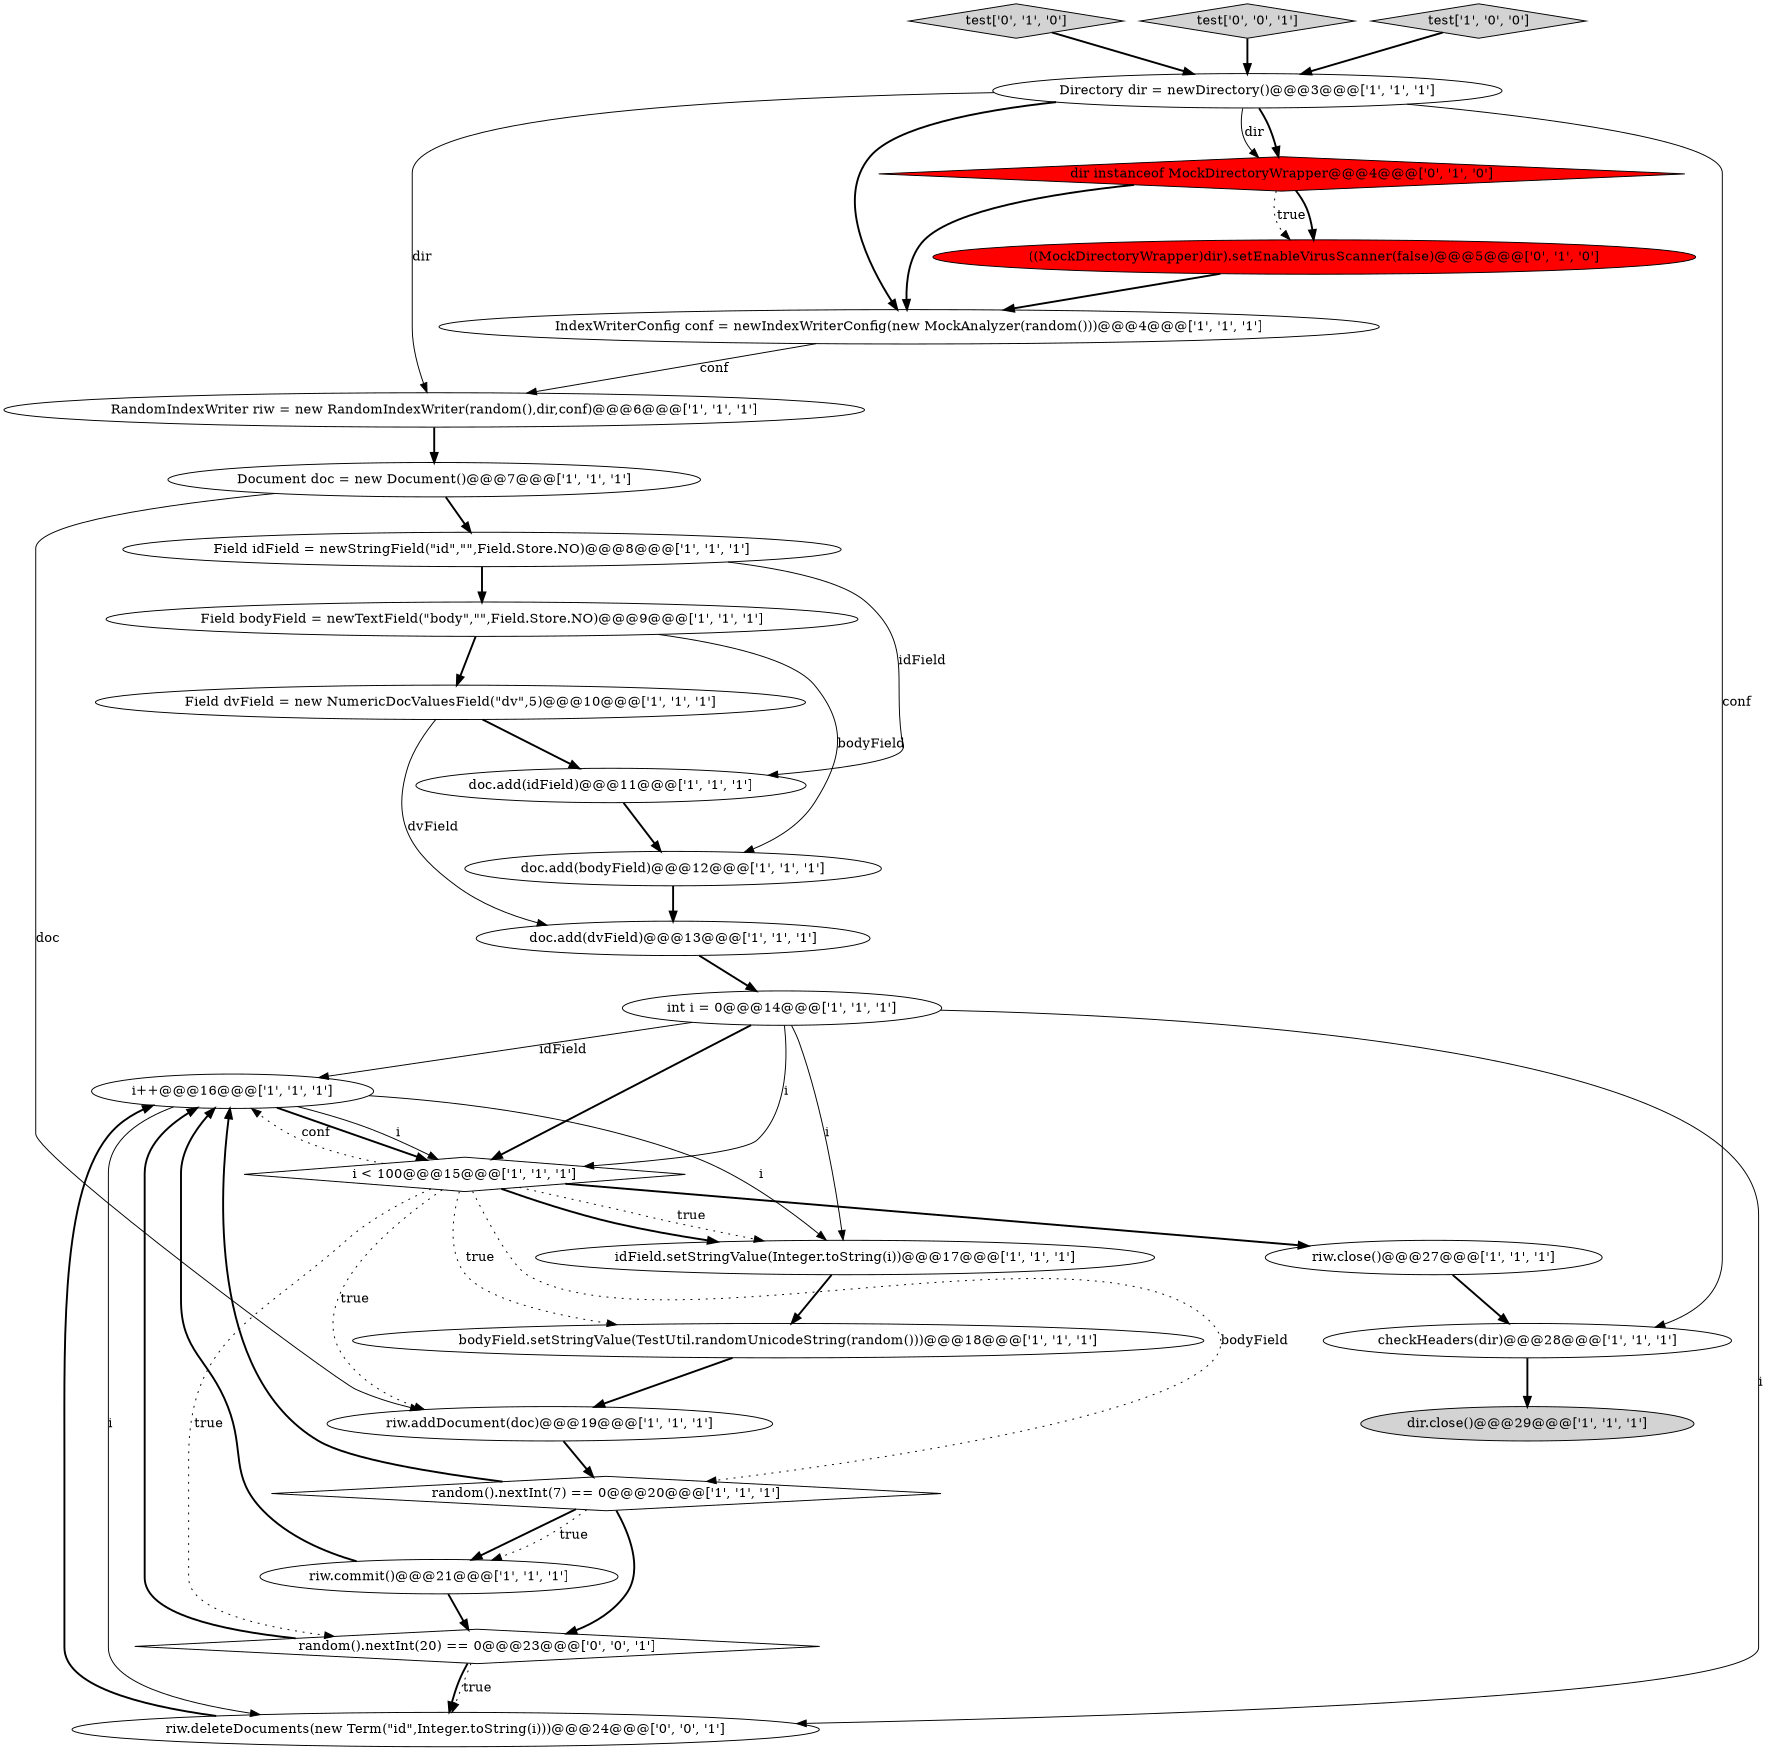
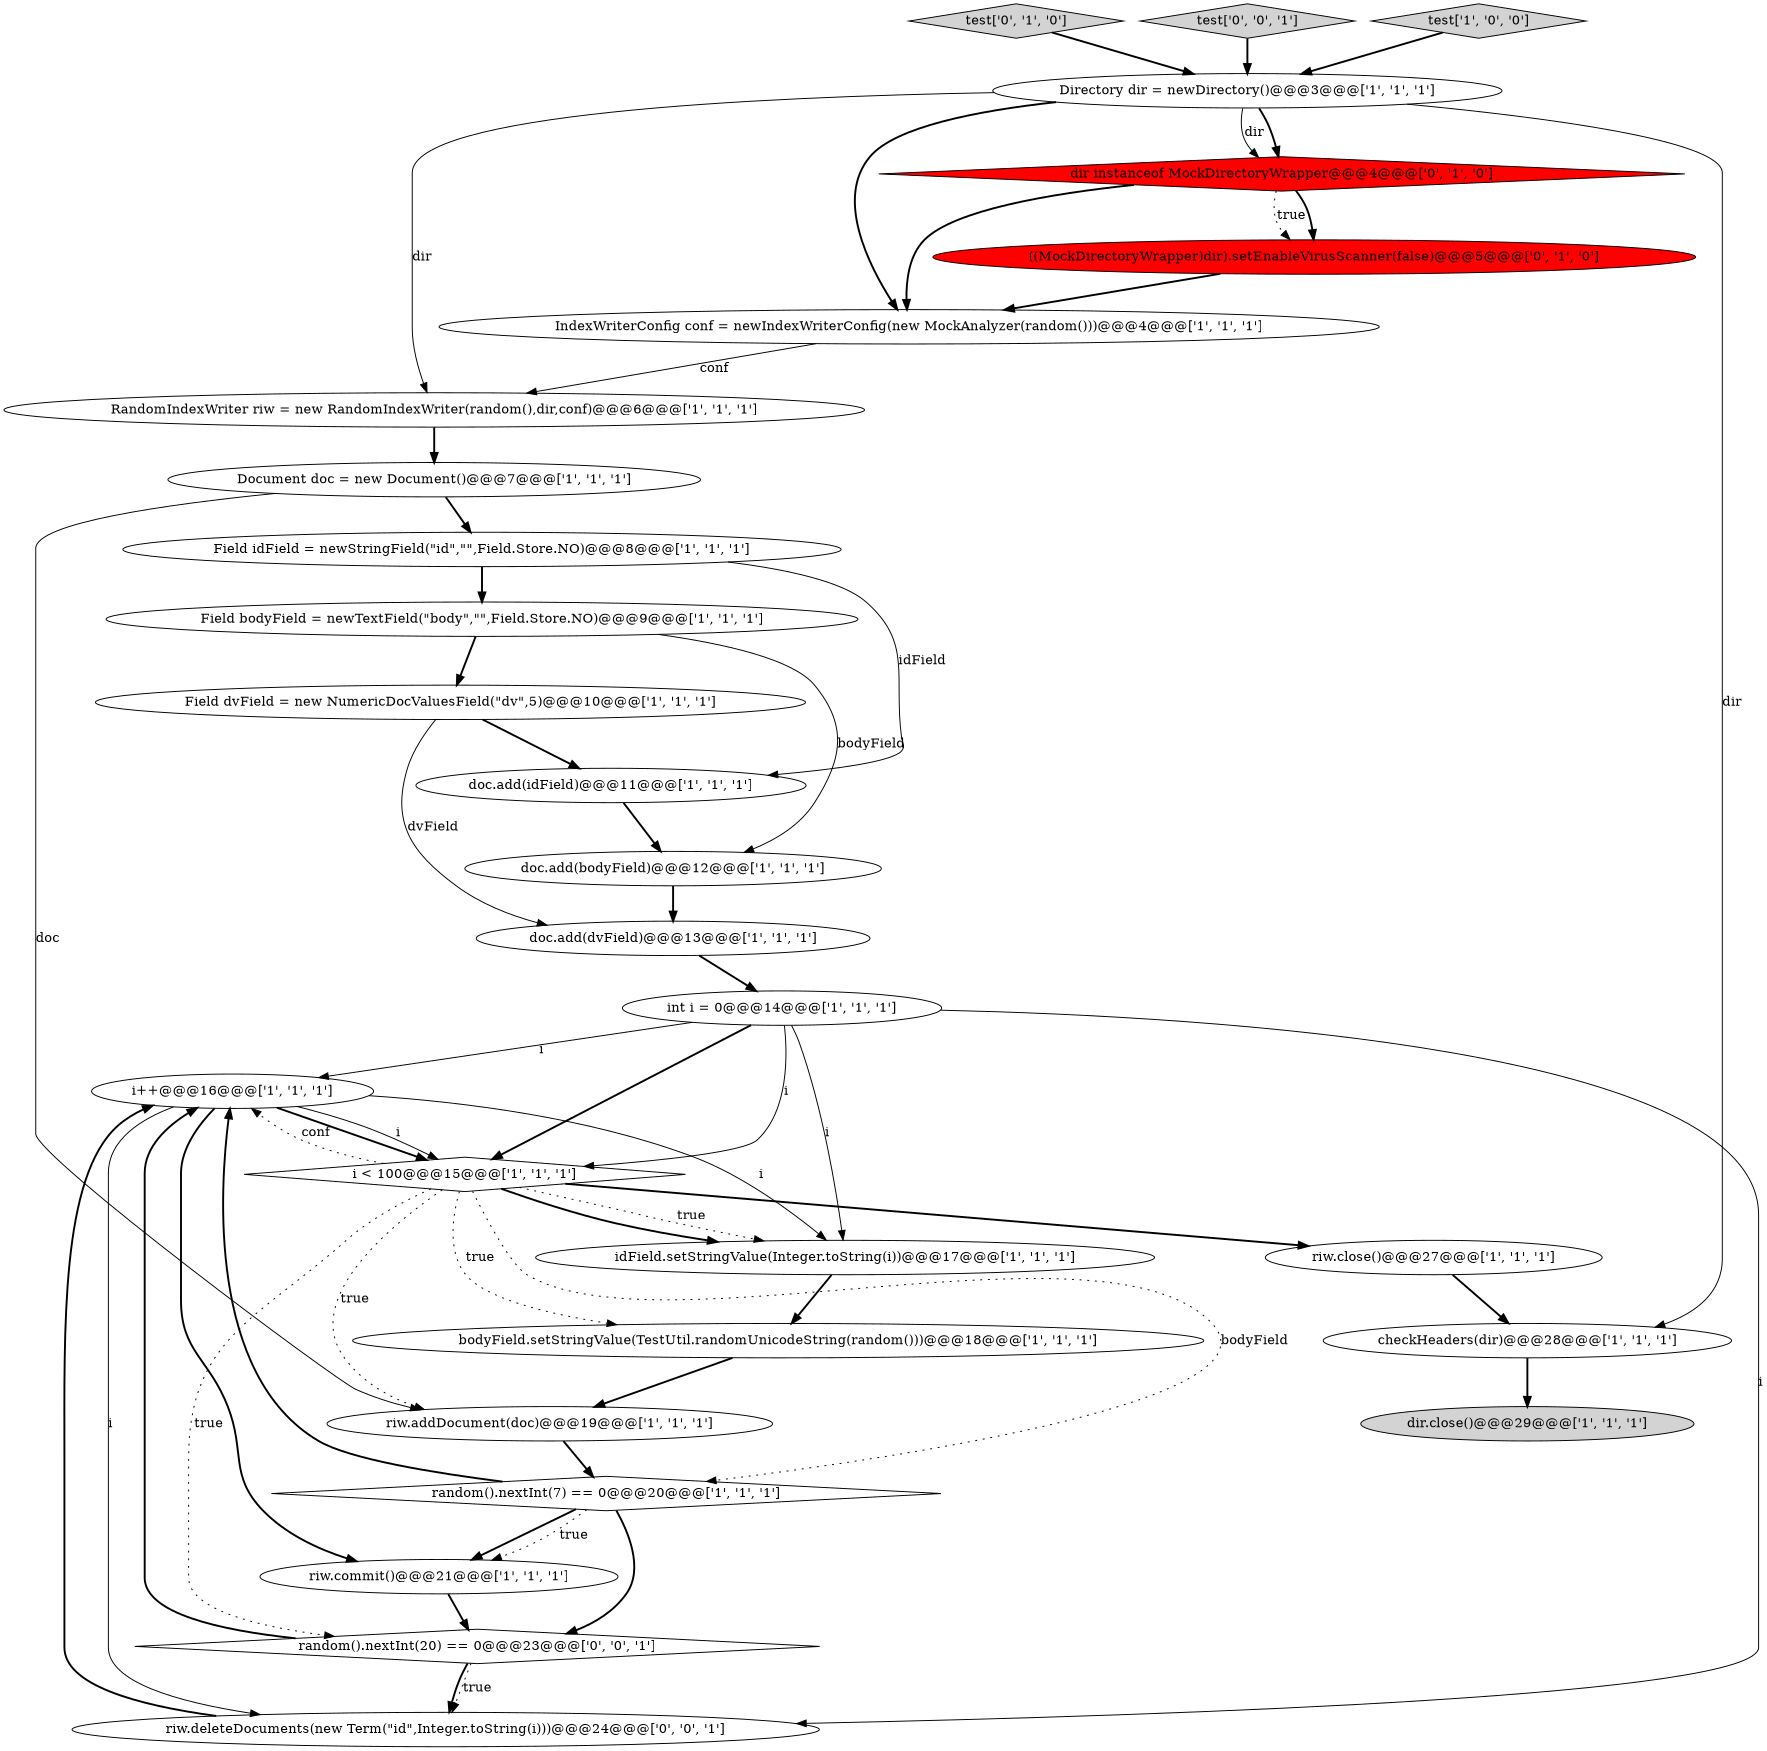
edge "Directory dir = newDirectory()@@@3@@@['1', '1', '1']" -> "checkHeaders(dir)@@@28@@@['1', '1', '1']": label "conf" -> "dir"
edge "int i = 0@@@14@@@['1', '1', '1']" -> "i++@@@16@@@['1', '1', '1']": label "idField" -> "i"
edge "riw.commit()@@@21@@@['1', '1', '1']" -> "i++@@@16@@@['1', '1', '1']": reversed
